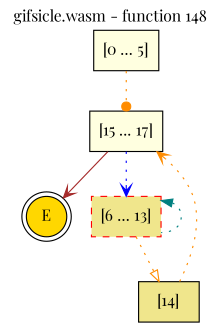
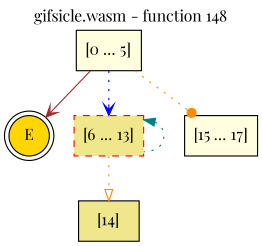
edge "[15 ... 17]" -> "[6 ... 13]": now "[0 ... 5]" -> "[6 ... 13]"
edge "[15 ... 17]" -> "E": now "[0 ... 5]" -> "E"
edge "[14]" -> "[15 ... 17]": removed
